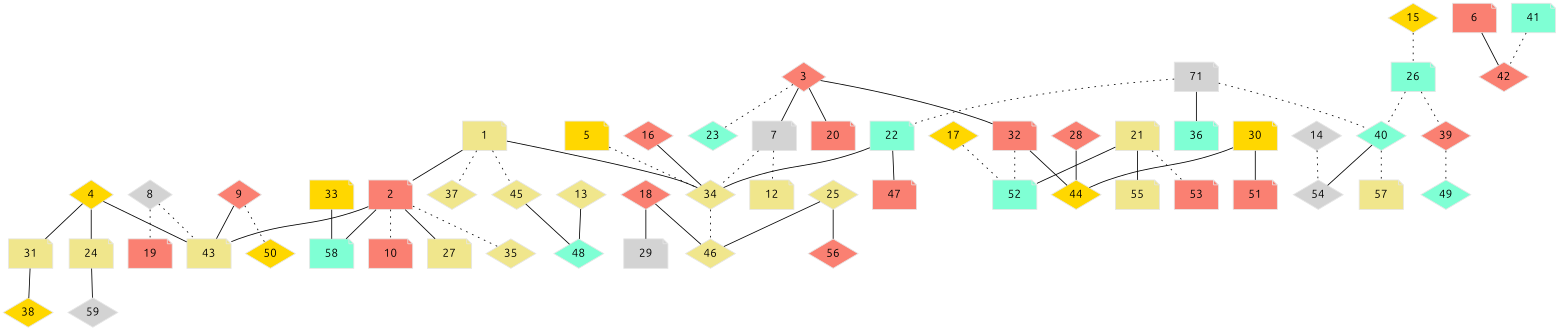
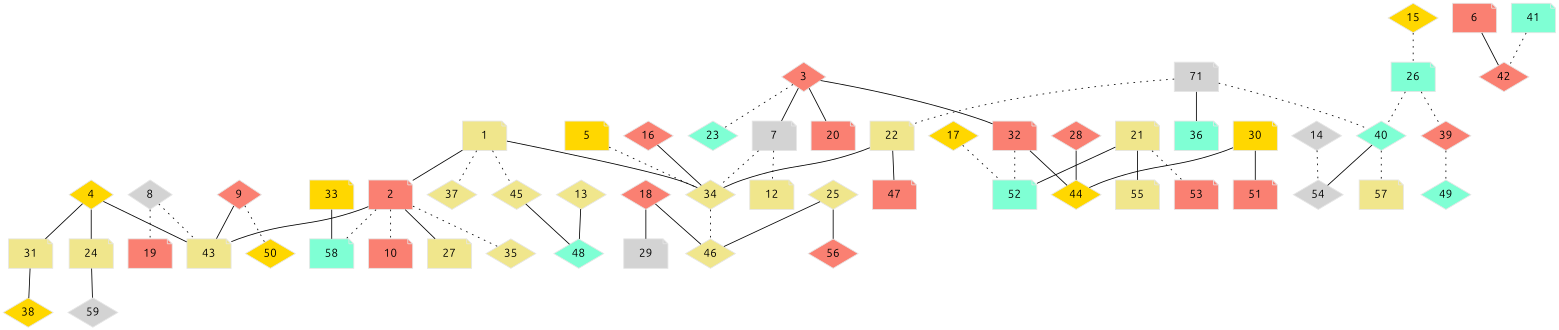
node "22": fillcolor aquamarine -> khaki
edge "2" -- "58": style solid -> dotted
